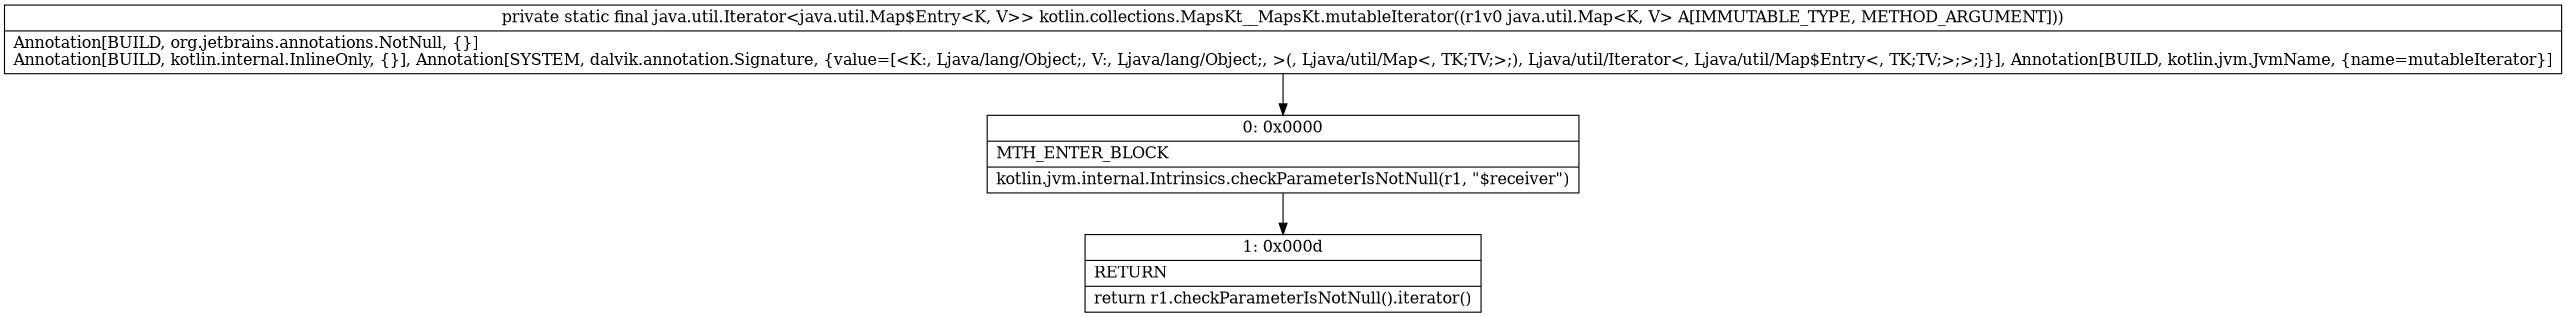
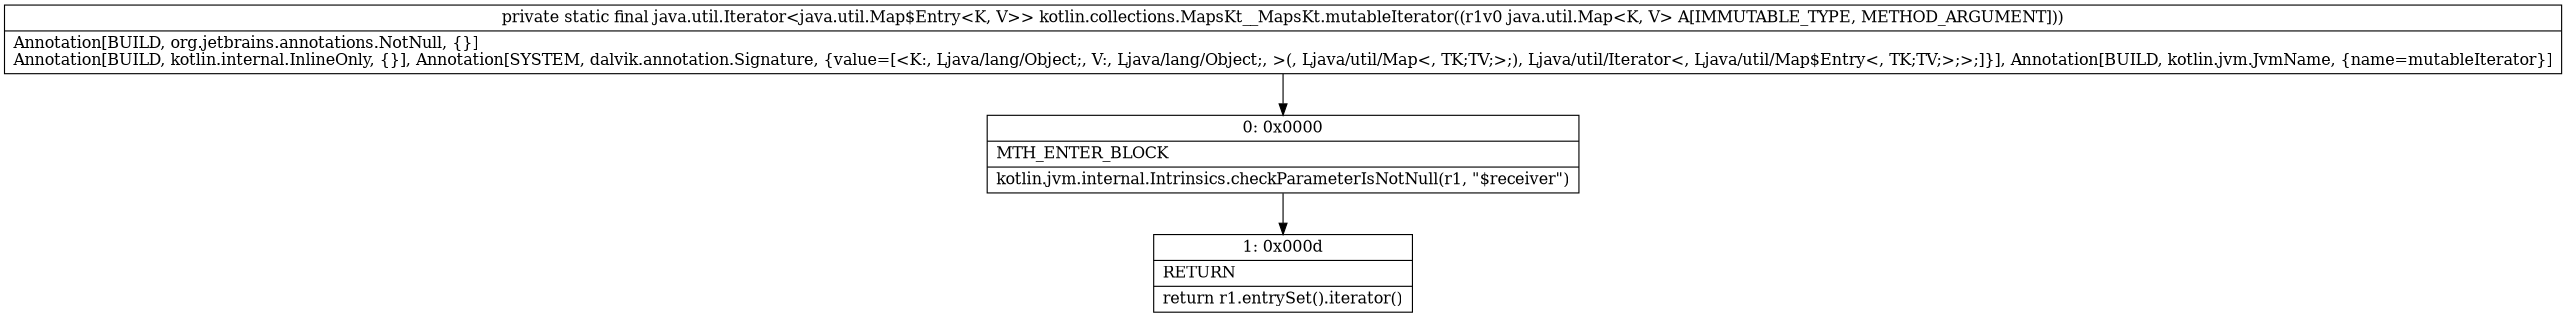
node "1: 0x000d": text "return r1.checkParameterIsNotNull().iterator()" -> "return r1.entrySet().iterator()"
